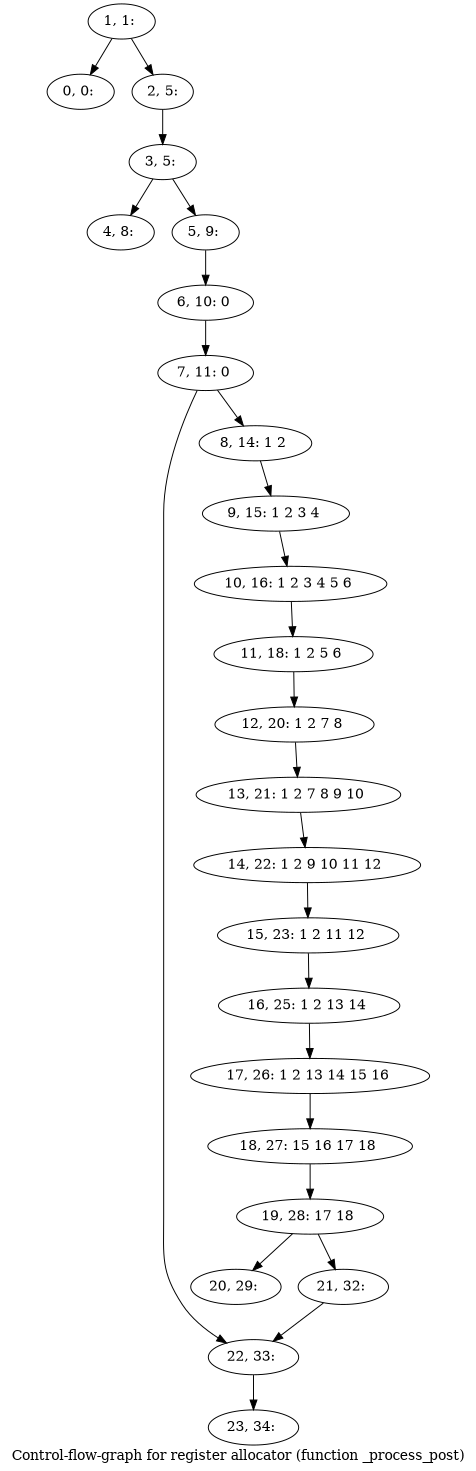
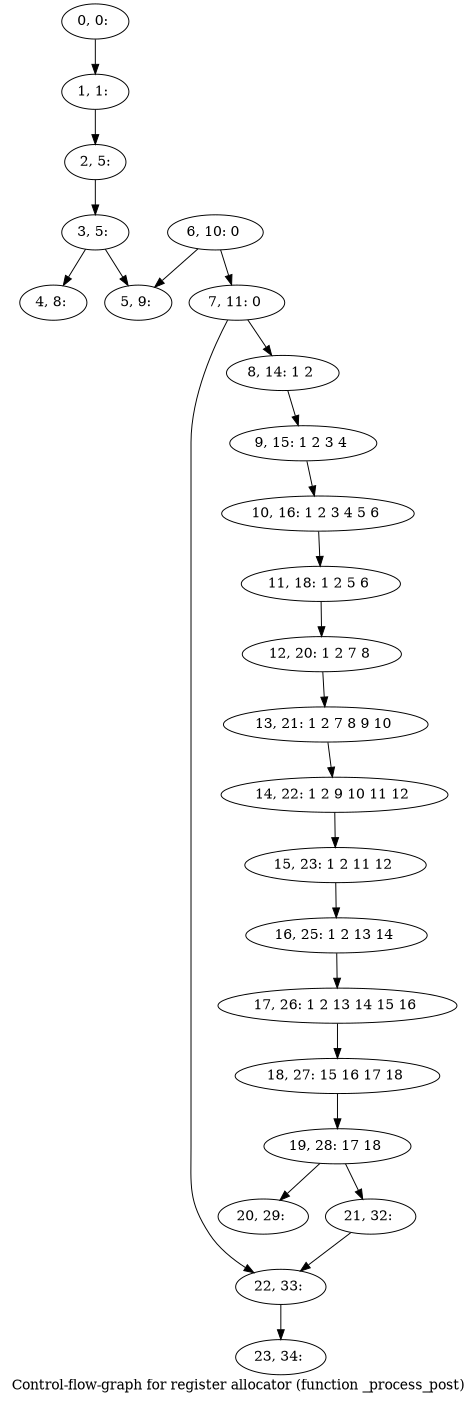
edge "1, 1:" -> "0, 0:": reversed
edge "5, 9:" -> "6, 10: 0": reversed
